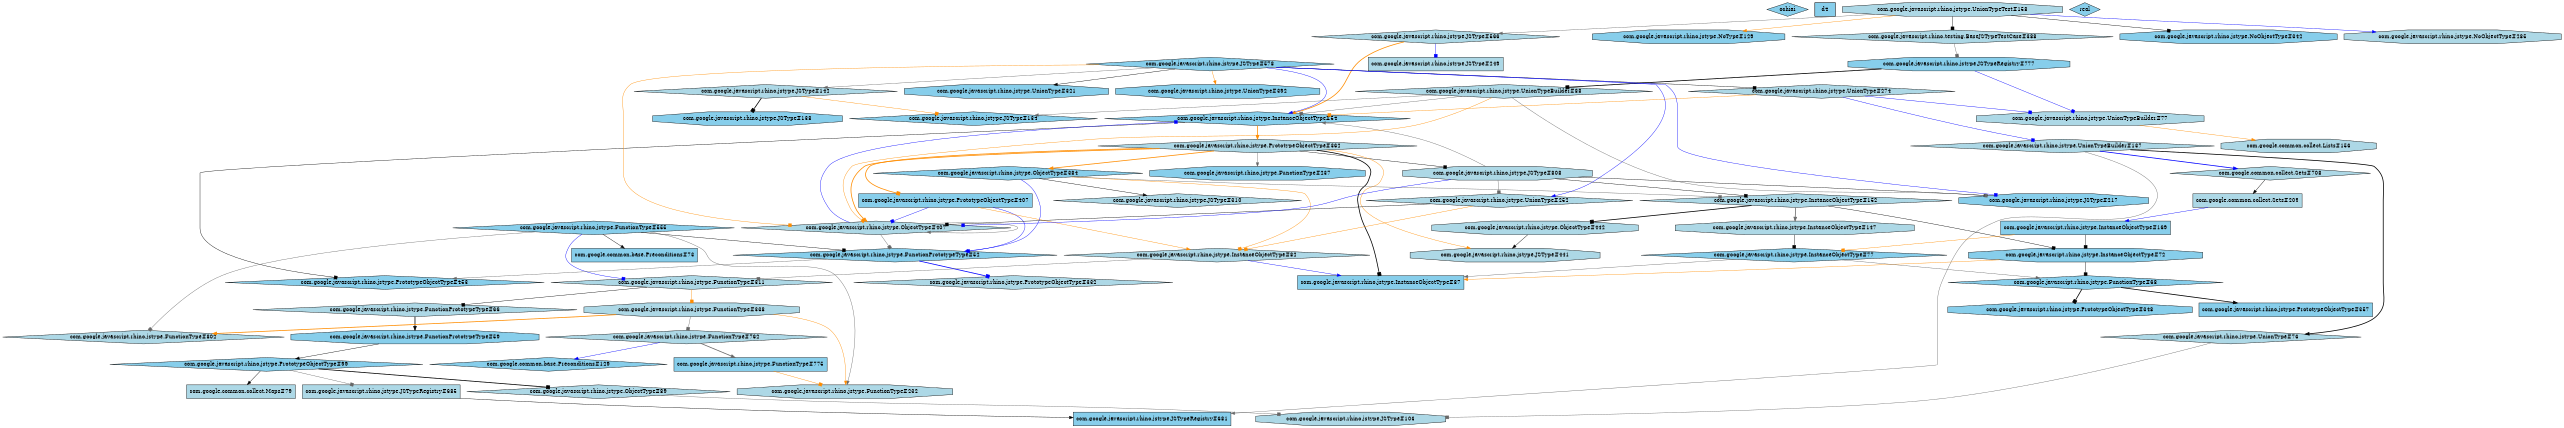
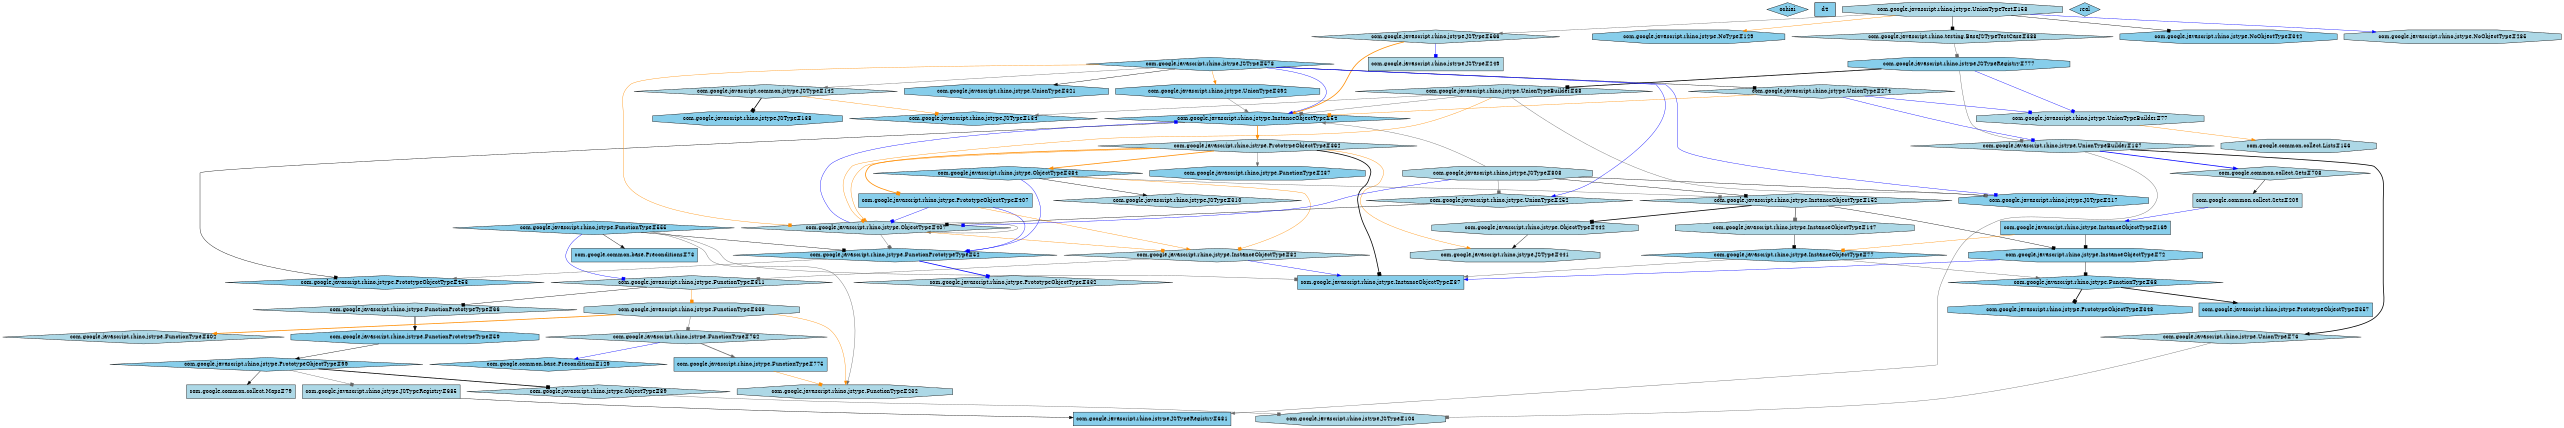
node "com.google.javascript.rhino.jstype.JSType#142": label "com.google.javascript.rhino.jstype.JSType#142" -> "com.google.javascript.common.jstype.JSType#142"
edge "com.google.javascript.rhino.jstype.UnionType#392" -> "com.google.javascript.rhino.jstype.InstanceObjectType#54": added
edge "com.google.javascript.rhino.jstype.JSTypeRegistry#777" -> "com.google.javascript.rhino.jstype.UnionTypeBuilder#137": added
edge "com.google.javascript.rhino.jstype.PrototypeObjectType#362" -> "com.google.javascript.rhino.jstype.ObjectType#407": style bold -> solid
edge "com.google.javascript.rhino.jstype.PrototypeObjectType#362" -> "com.google.javascript.rhino.jstype.JSType#808": removed
edge "com.google.javascript.rhino.jstype.InstanceObjectType#152" -> "com.google.javascript.rhino.jstype.InstanceObjectType#147": arrowhead normal -> box
edge "com.google.javascript.rhino.jstype.UnionType#252" -> "com.google.javascript.rhino.jstype.InstanceObjectType#82": now "com.google.javascript.rhino.jstype.ObjectType#407" -> "com.google.javascript.rhino.jstype.InstanceObjectType#82"
edge "com.google.javascript.rhino.jstype.FunctionType#555" -> "com.google.javascript.rhino.jstype.FunctionType#802": now "com.google.javascript.rhino.jstype.FunctionType#555" -> "com.google.javascript.rhino.jstype.InstanceObjectType#87"
edge "com.google.javascript.rhino.jstype.InstanceObjectType#72" -> "com.google.javascript.rhino.jstype.InstanceObjectType#87": color darkorange -> blue
